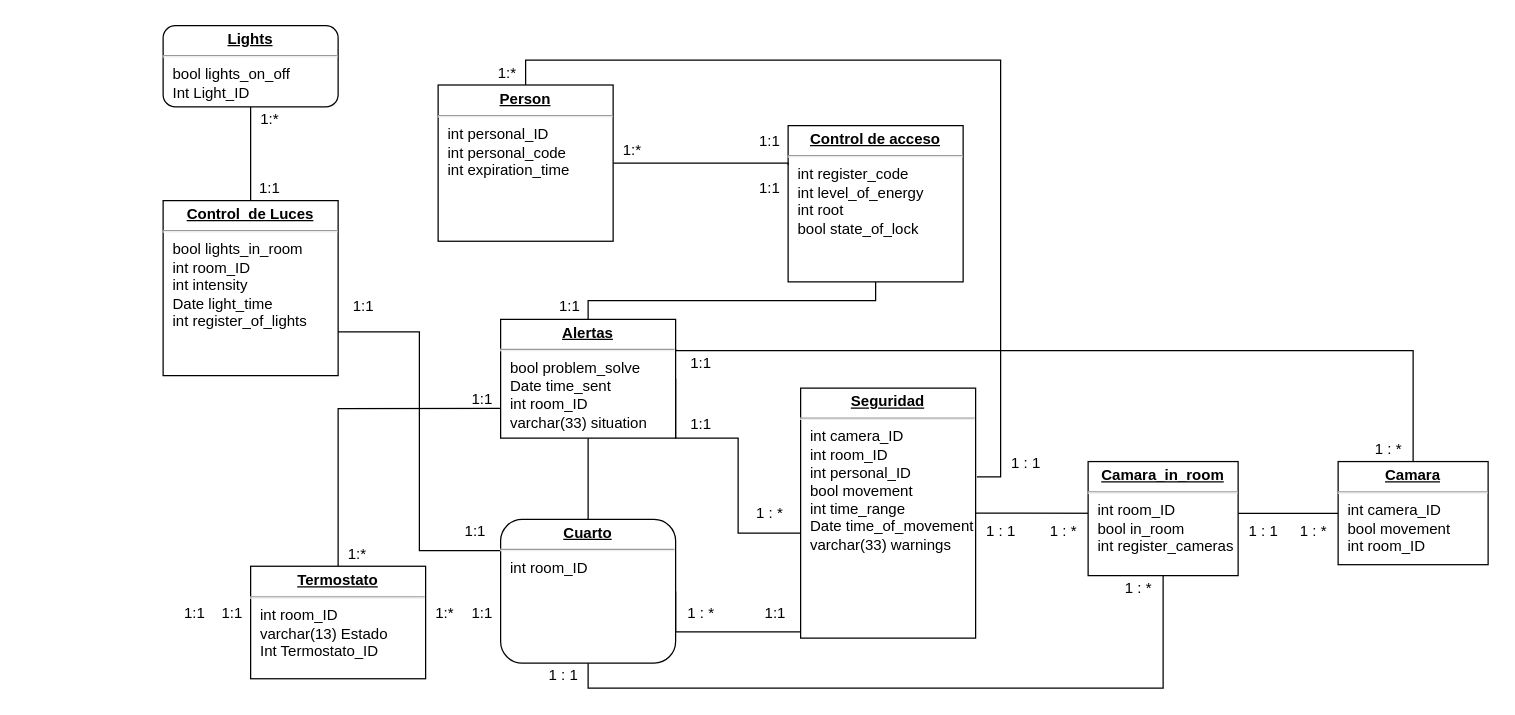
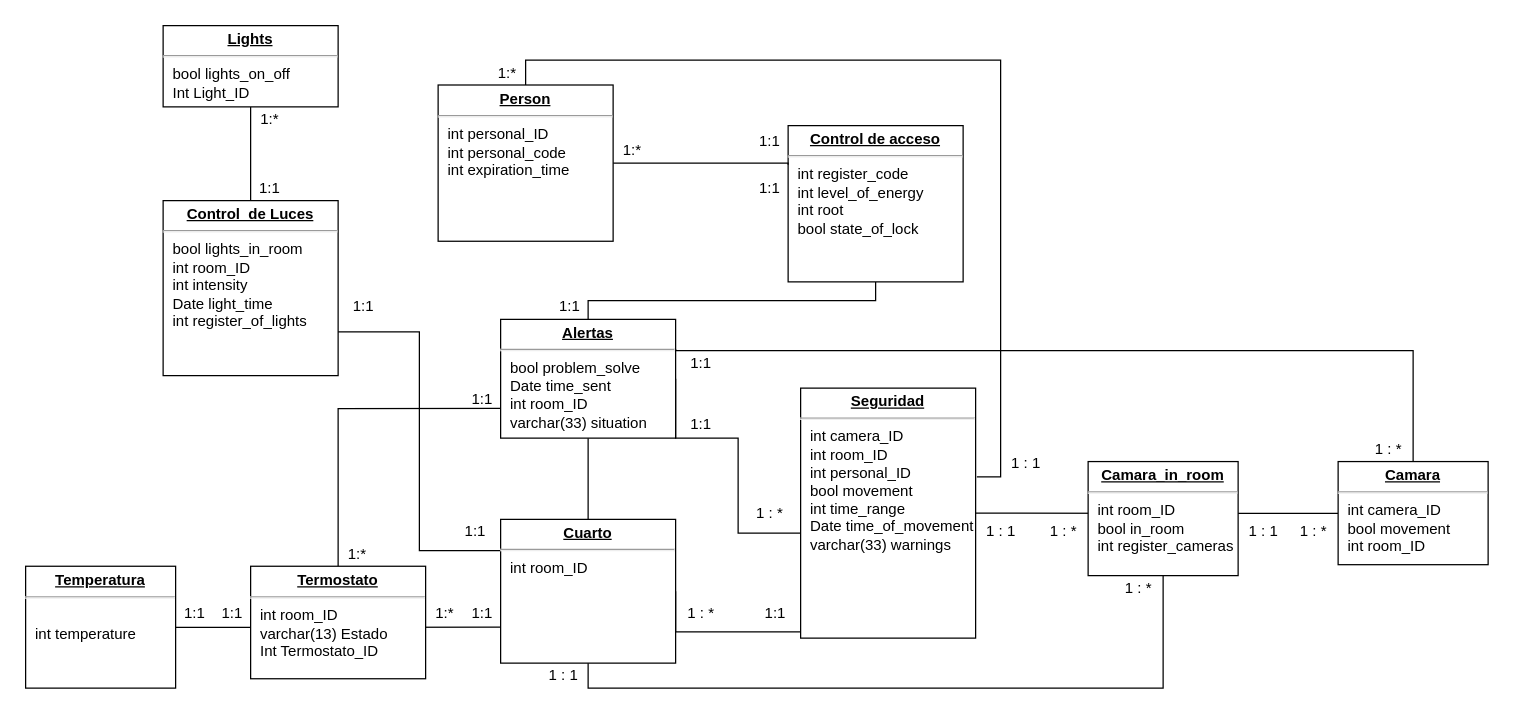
node "Lights bool lights_on_off Int Light_ID": shape rounded rectangle -> rectangle
node "Cuarto int room_ID": shape rounded rectangle -> rectangle
node "Temperatura int temperature": added
edge "Cuarto int room_ID" -- "Temperatura int temperature": added
